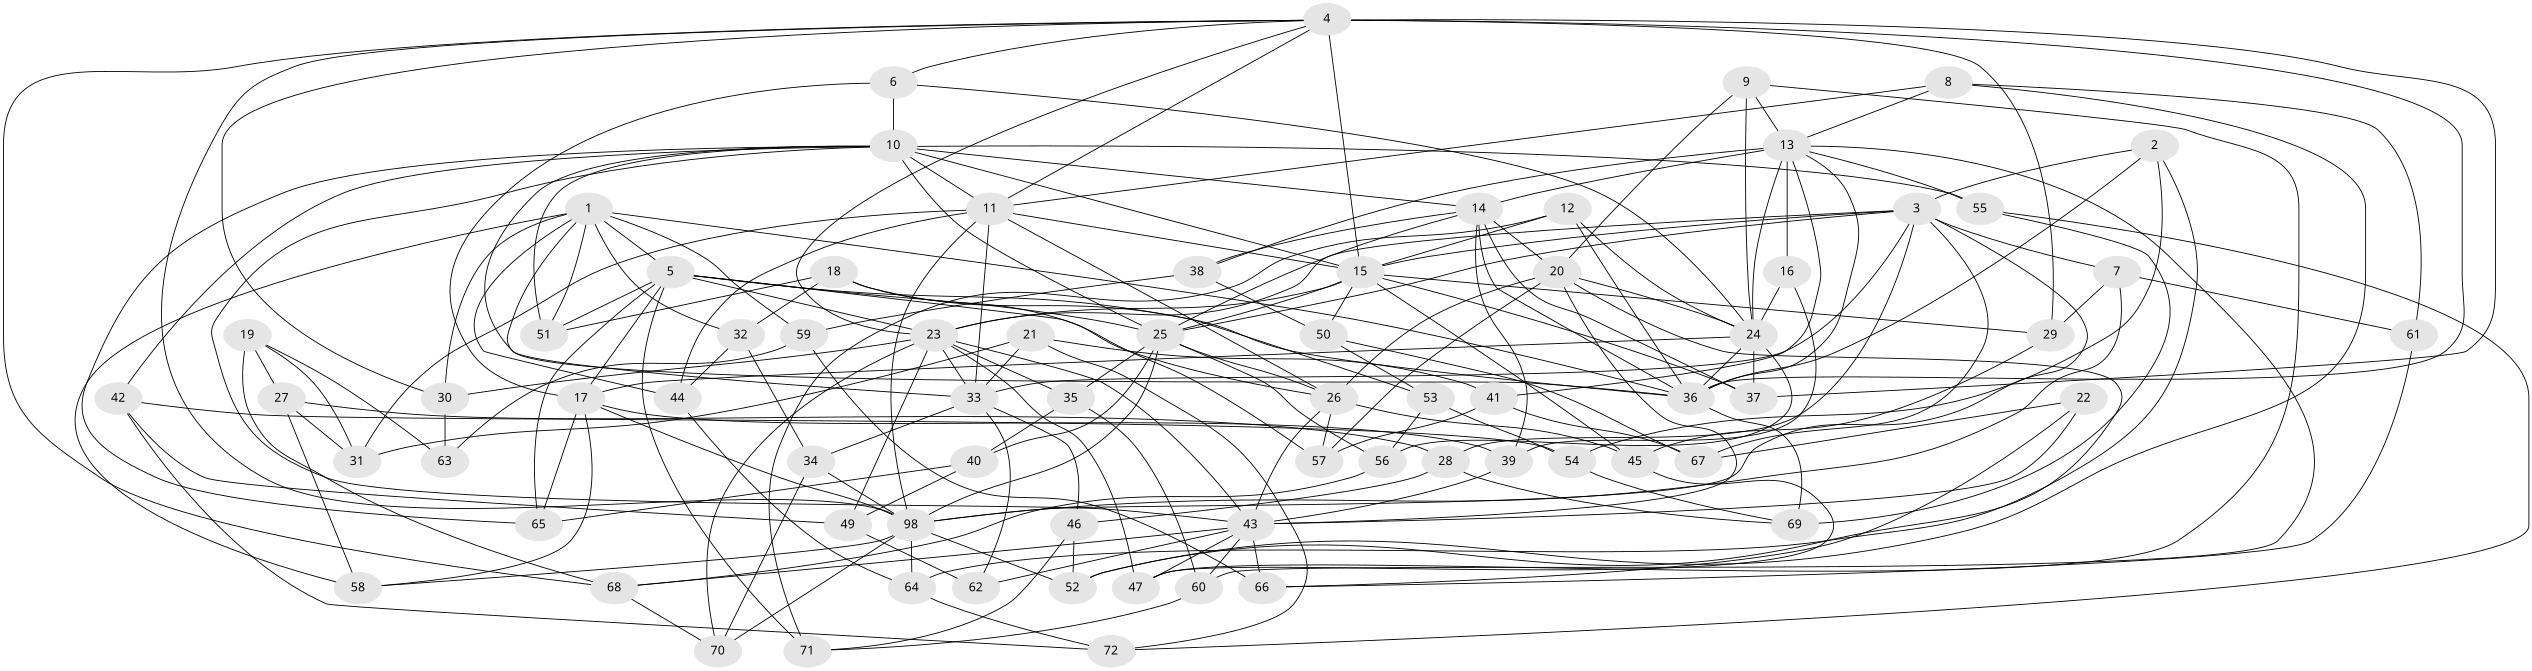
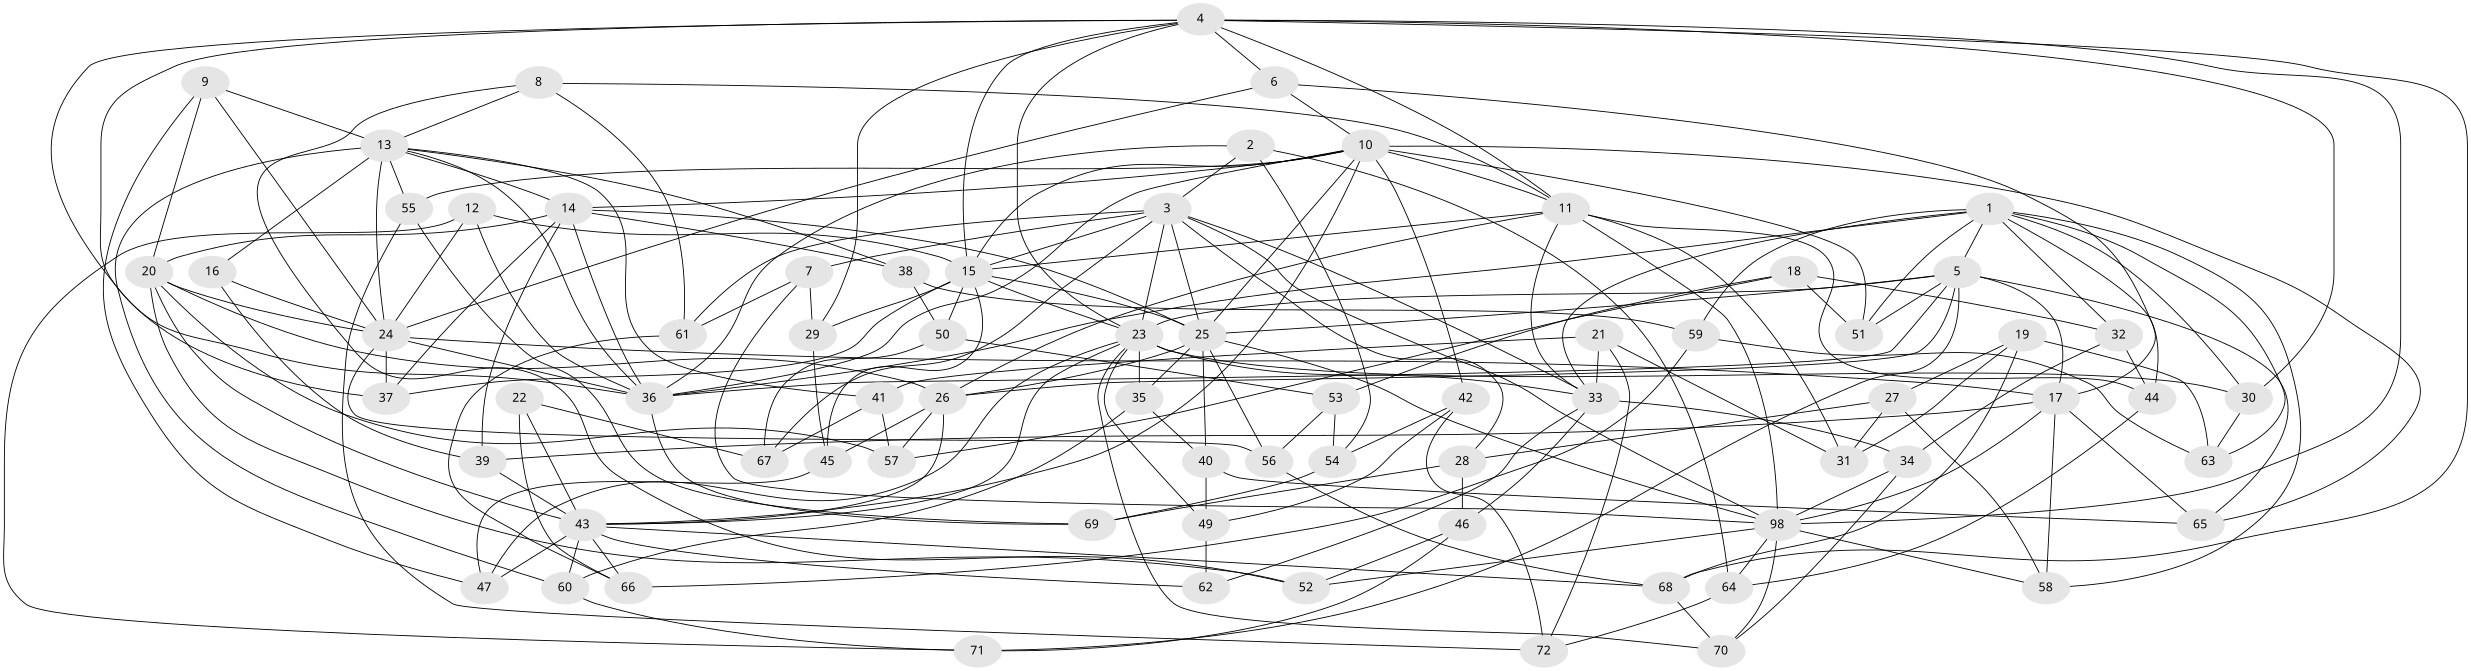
edge "3" -- "61": added
edge "1" -- "63": added
